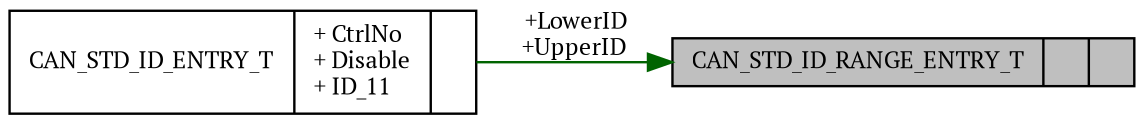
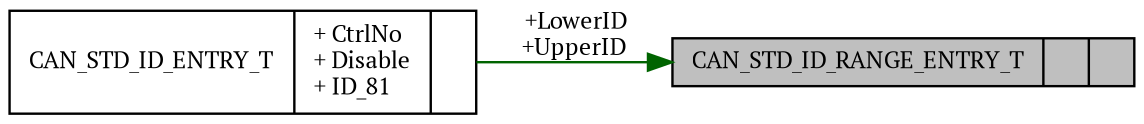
node "CAN_STD_ID_ENTRY_T": text "+ ID_11" -> "+ ID_81"
